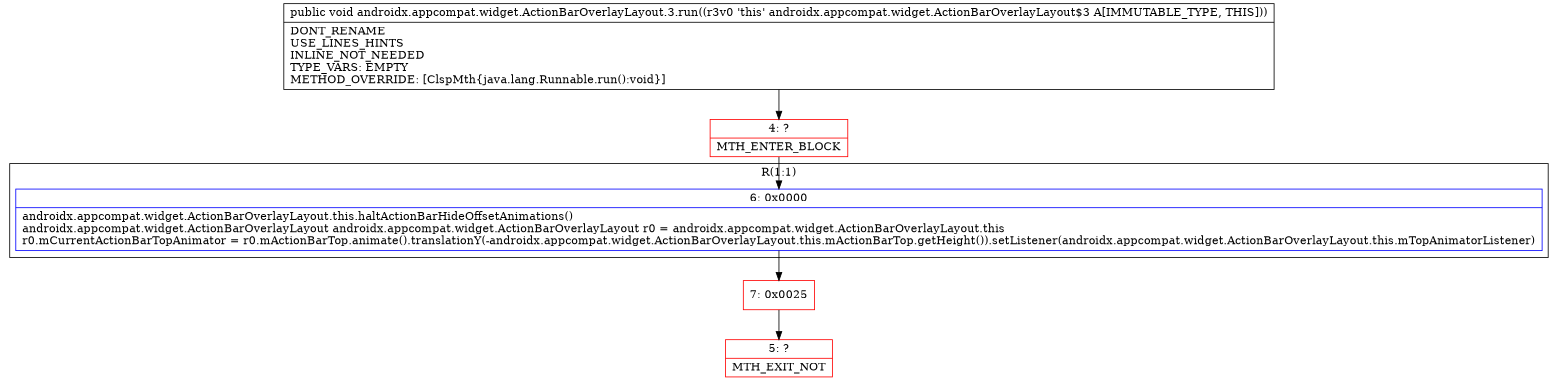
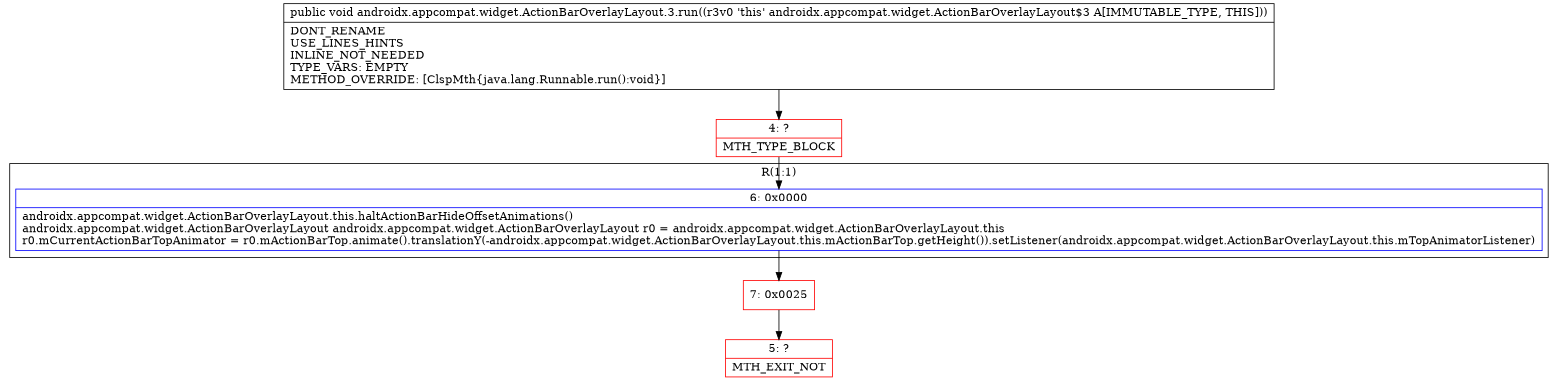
node "4: ?": text "MTH_ENTER_BLOCK" -> "MTH_TYPE_BLOCK"
